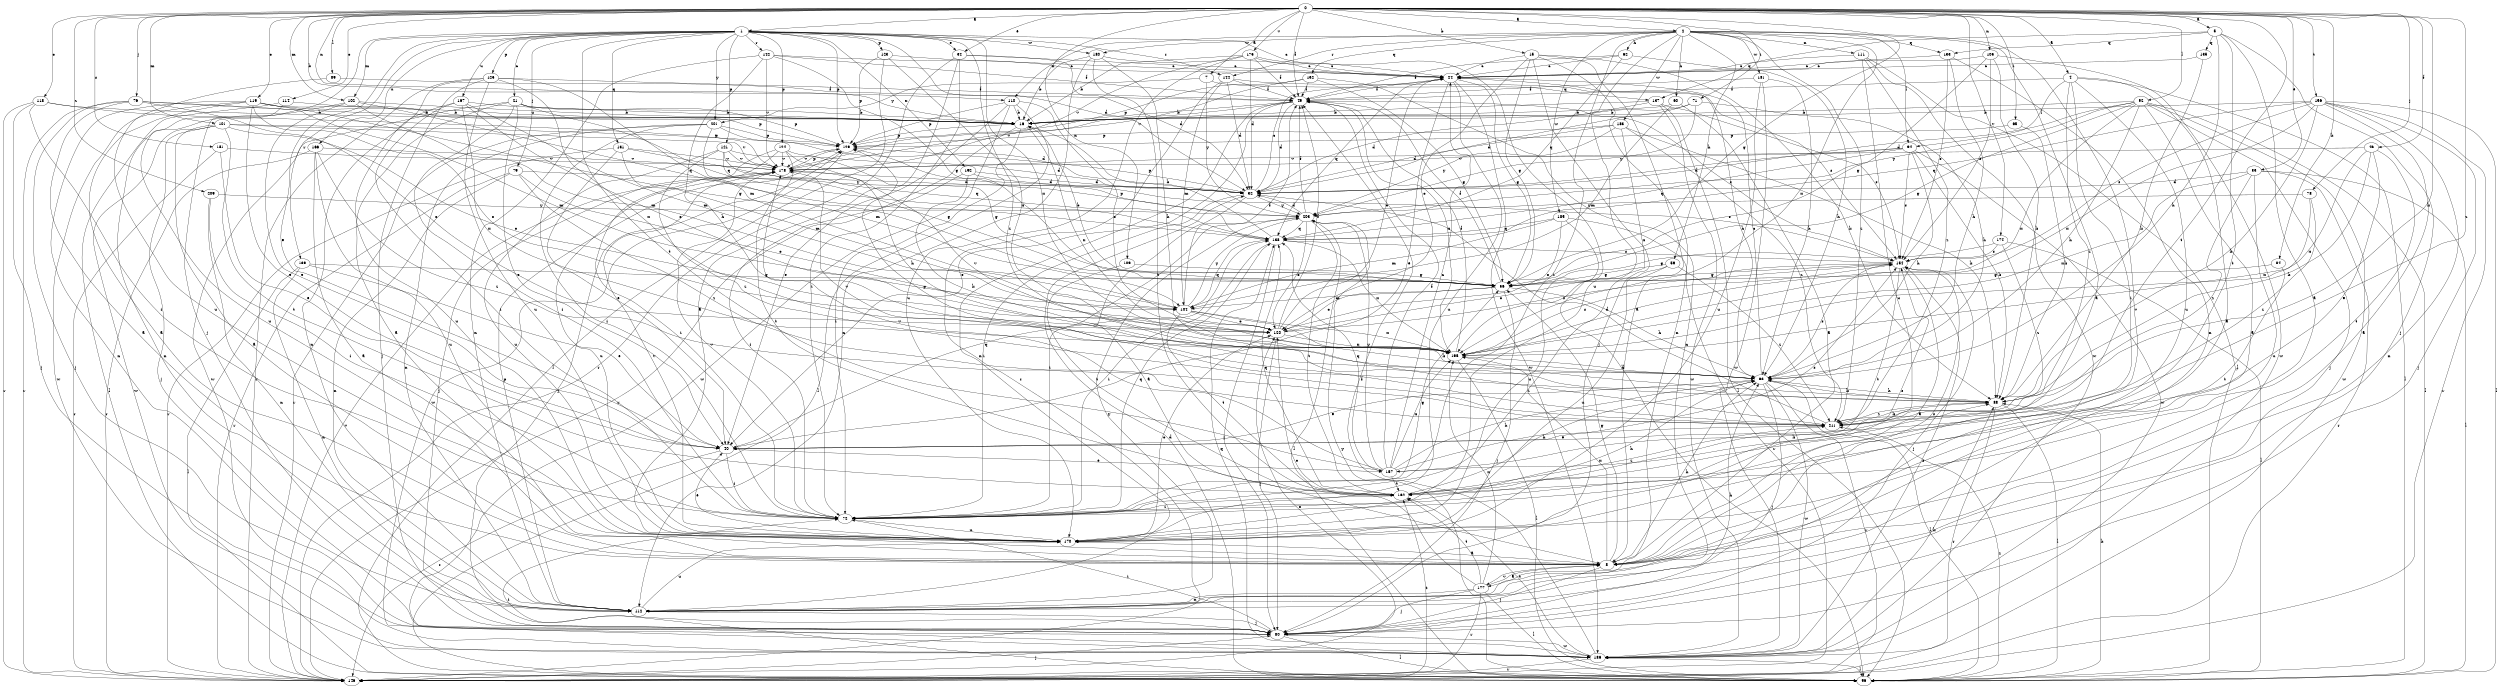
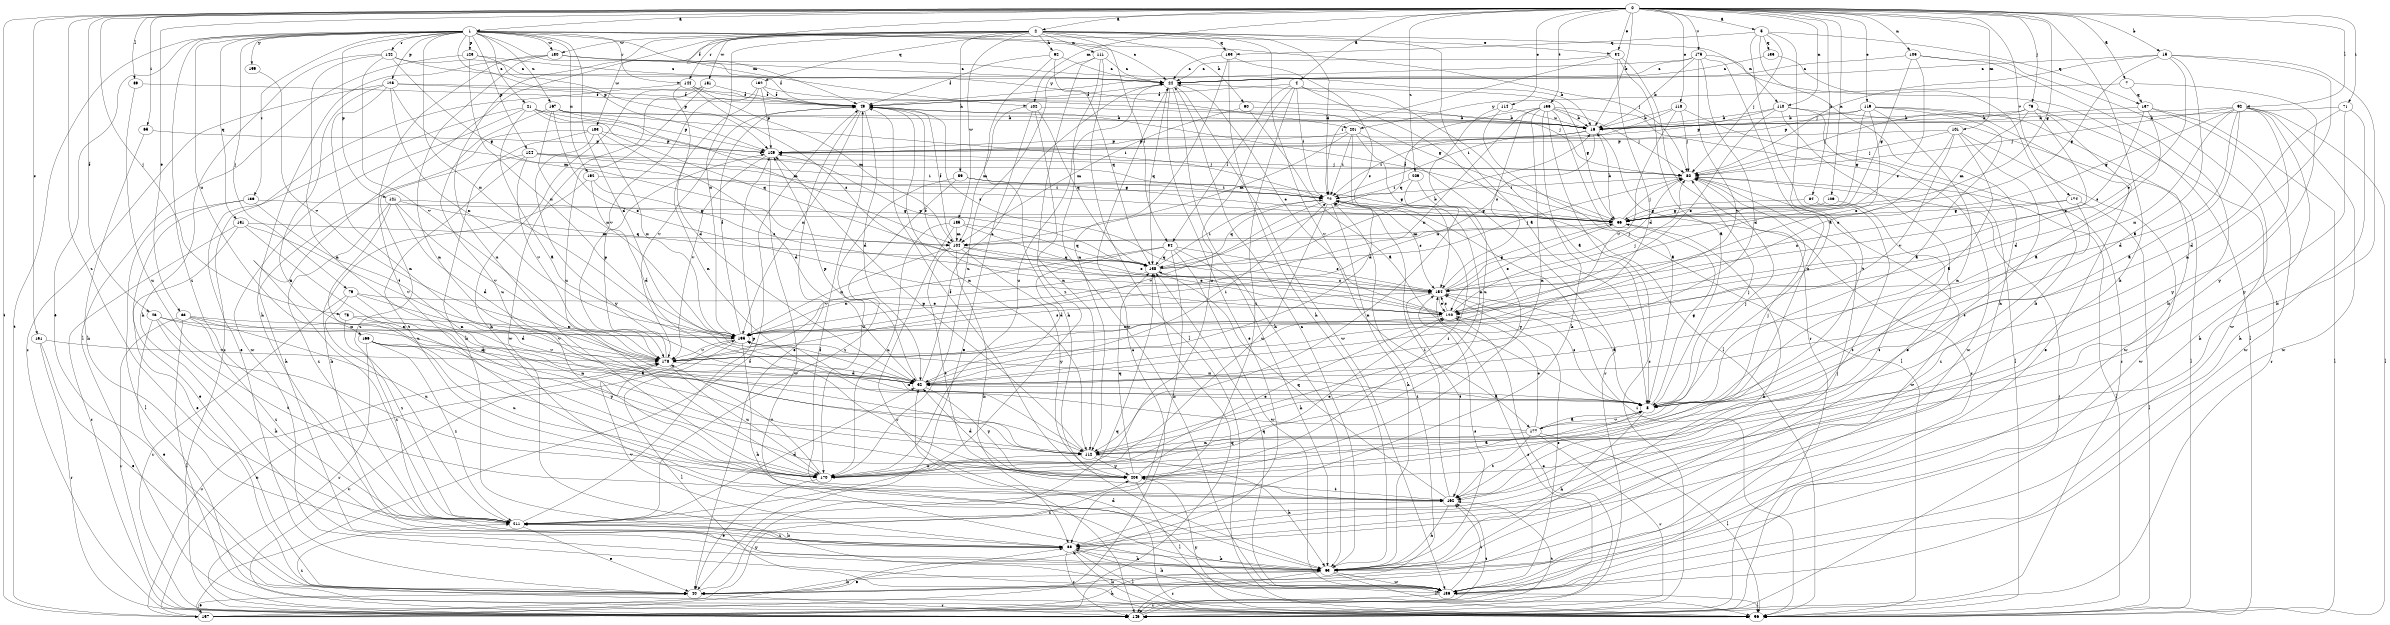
node "199": added
edge "80" -> "129": reversed
